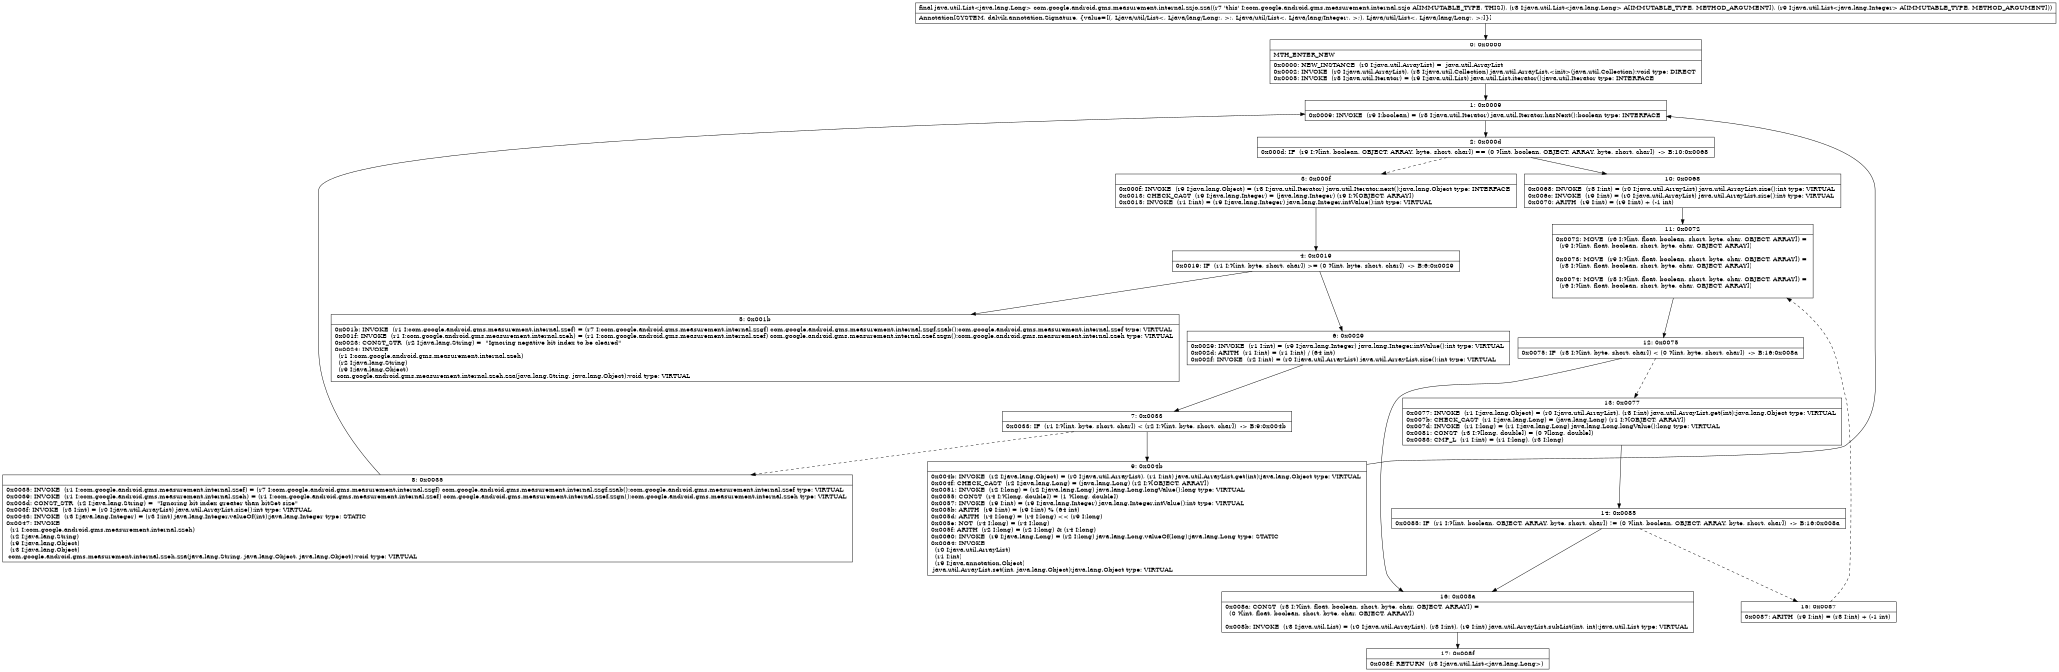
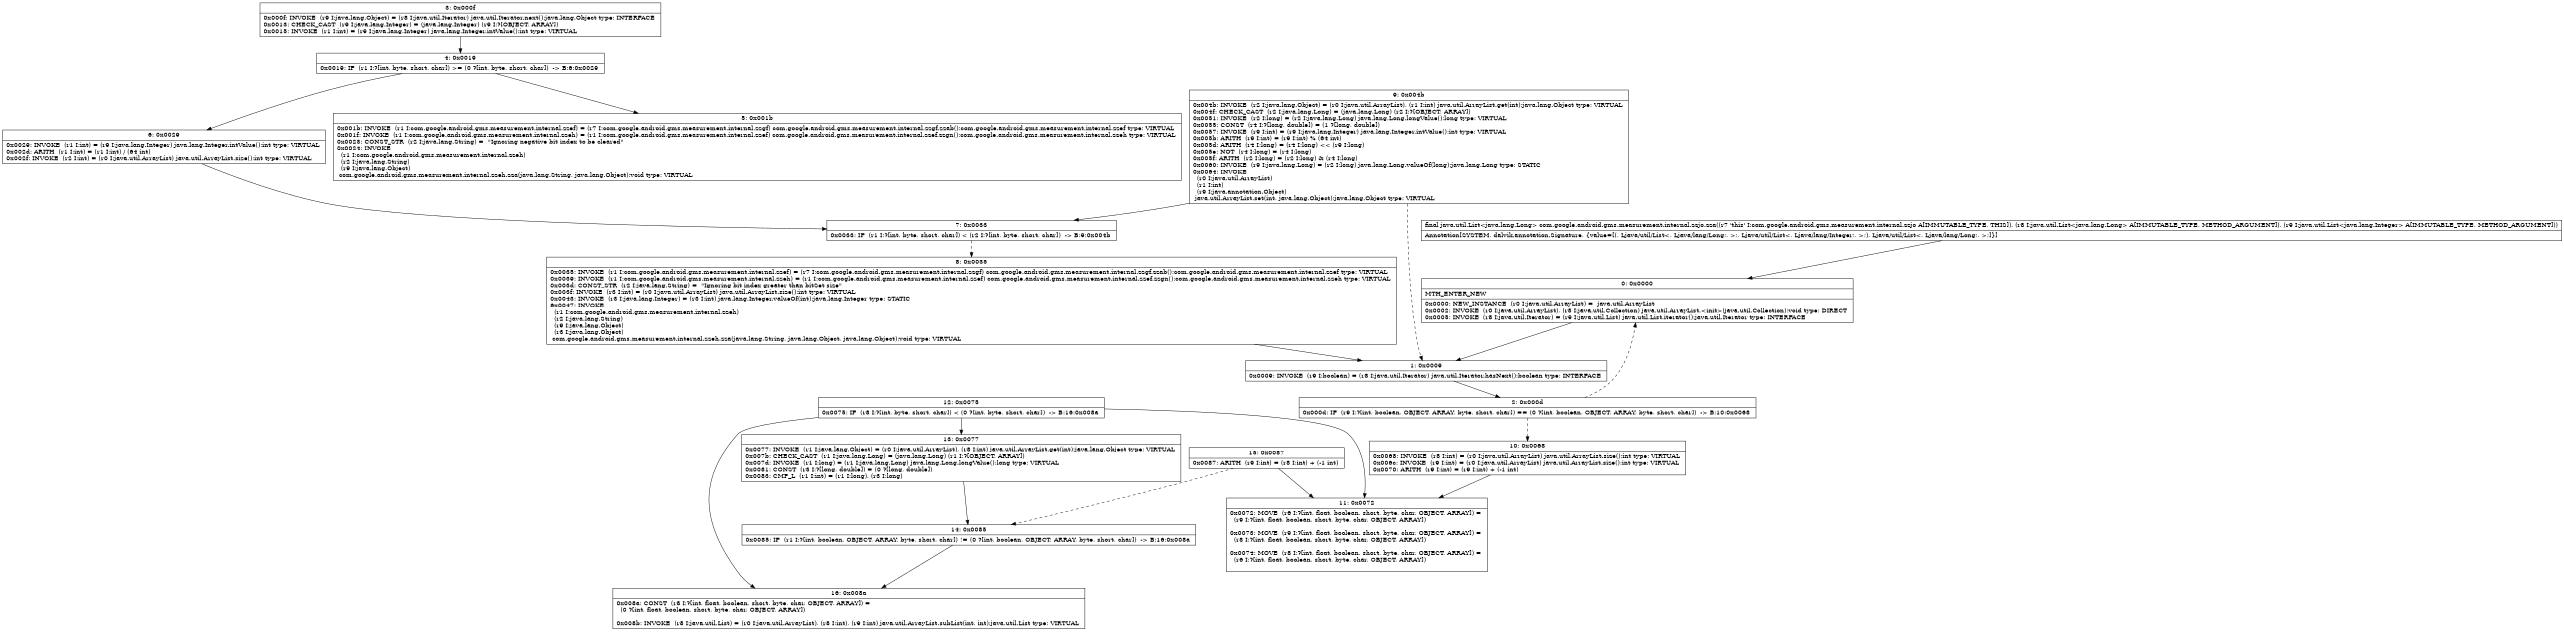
edge "2: 0x000d" -> "3: 0x000f": now "2: 0x000d" -> "0: 0x0000"
edge "2: 0x000d" -> "10: 0x0068": style solid -> dashed
edge "11: 0x0072" -> "12: 0x0075": reversed
edge "12: 0x0075" -> "13: 0x0077": style dashed -> solid
edge "7: 0x0033" -> "9: 0x004b": reversed
edge "9: 0x004b" -> "1: 0x0009": style solid -> dashed
edge "15: 0x0087" -> "11: 0x0072": style dashed -> solid
node "8: 0x0035": text "0x0047: INVOKE" -> "6x0047: INVOKE"
edge "14: 0x0085" -> "15: 0x0087": reversed
node "17: 0x008f": removed
